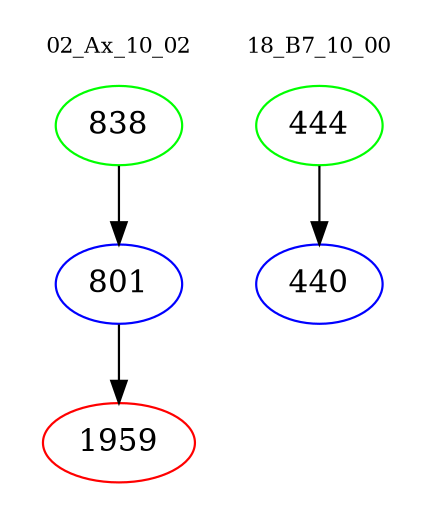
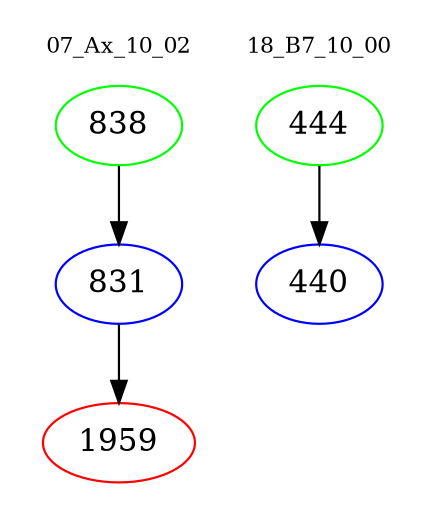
cluster "02_Ax_10_02": label "02_Ax_10_02" -> "07_Ax_10_02"
node "801": label "801" -> "831"
